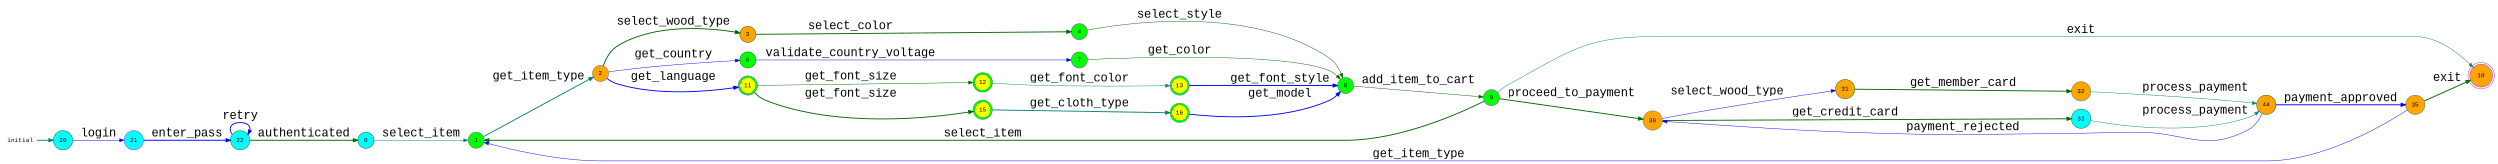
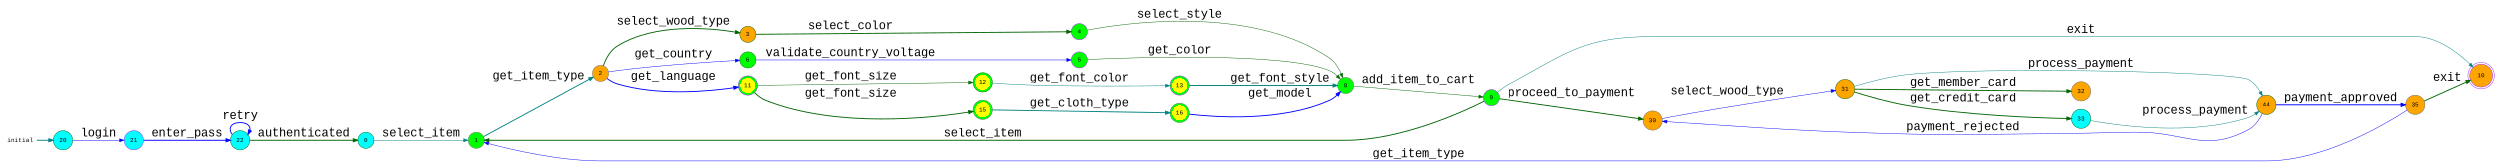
node "7": label "7" -> "5"
edge "13" -> "8": color blue -> teal
edge "32" -> "44": now "31" -> "44"
edge "30" -> "33": now "31" -> "33"
